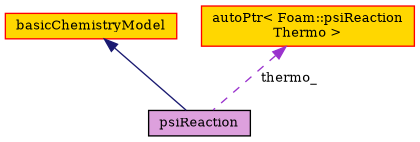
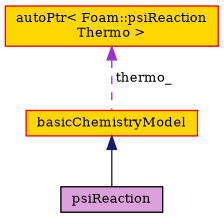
edge "psiReaction" -> "autoPtr< Foam::psiReaction Thermo >": now "basicChemistryModel" -> "autoPtr< Foam::psiReaction Thermo >"
